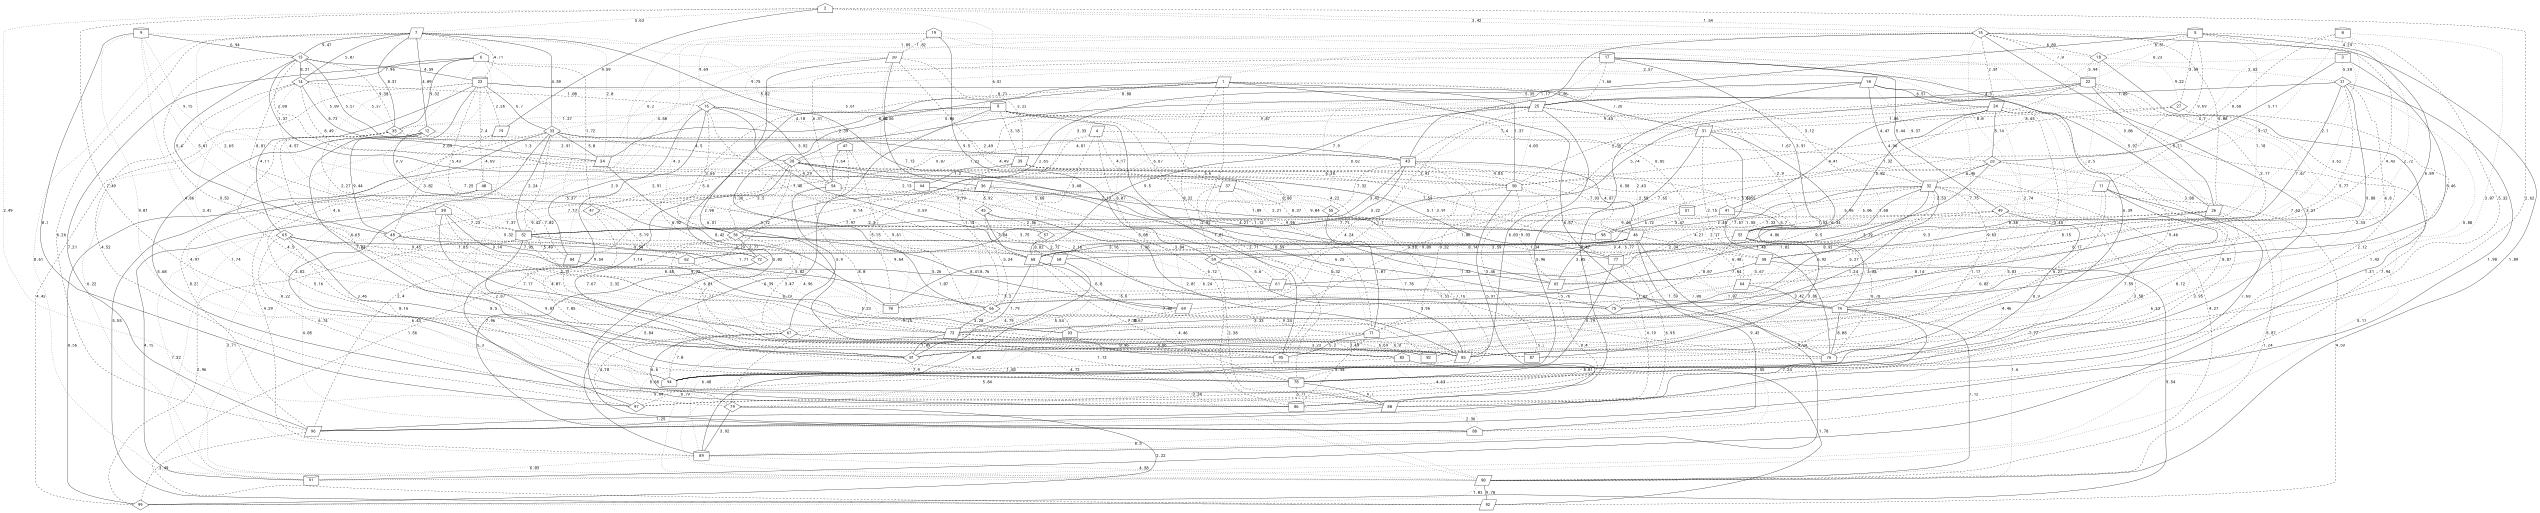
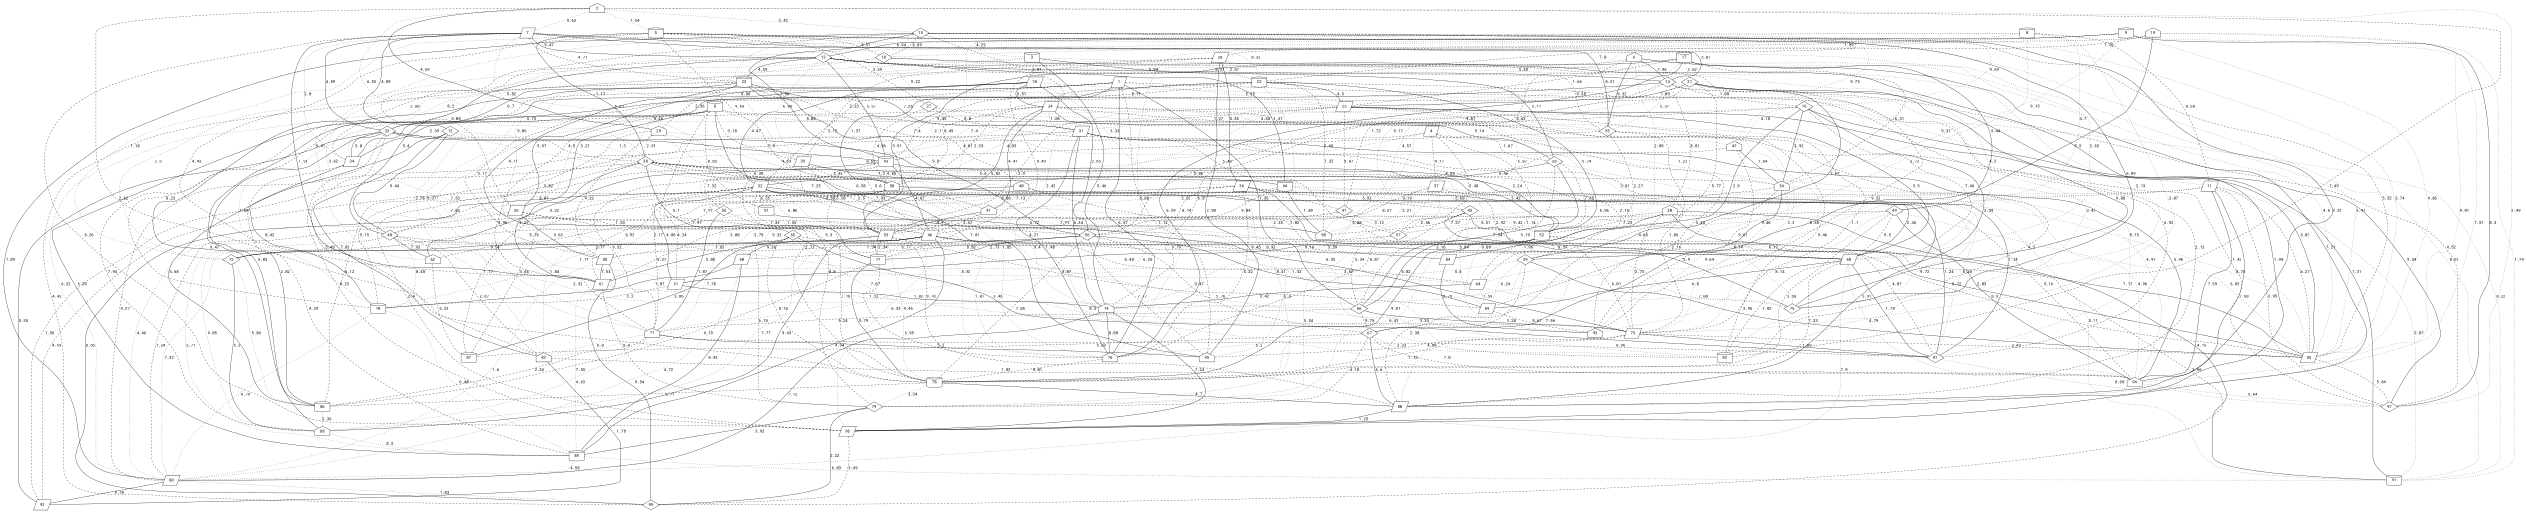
node "29": shape parallelogram -> house
edge "54" -- "61": now "54" -- "63"
edge "44" -- "53": style dotted -> dashed
